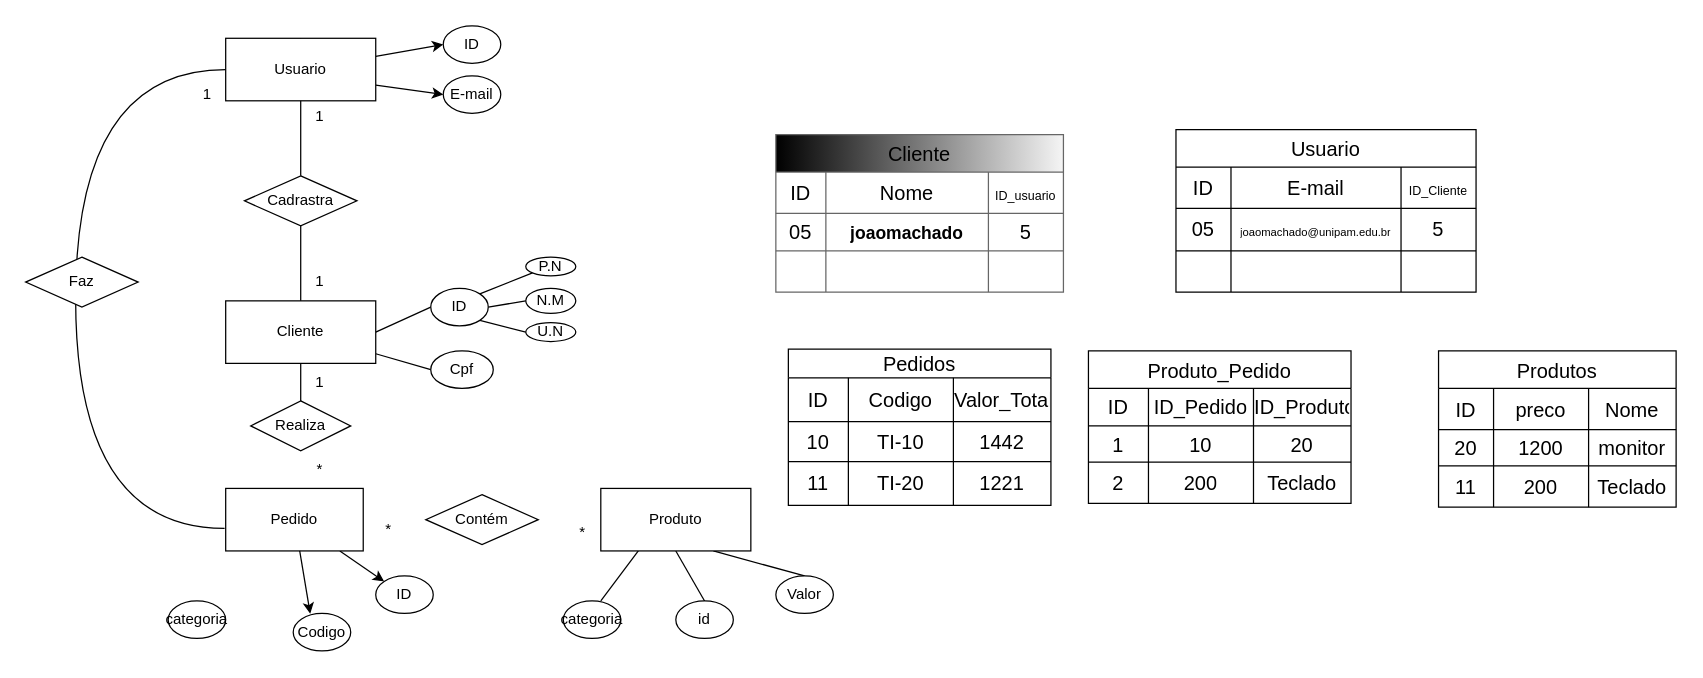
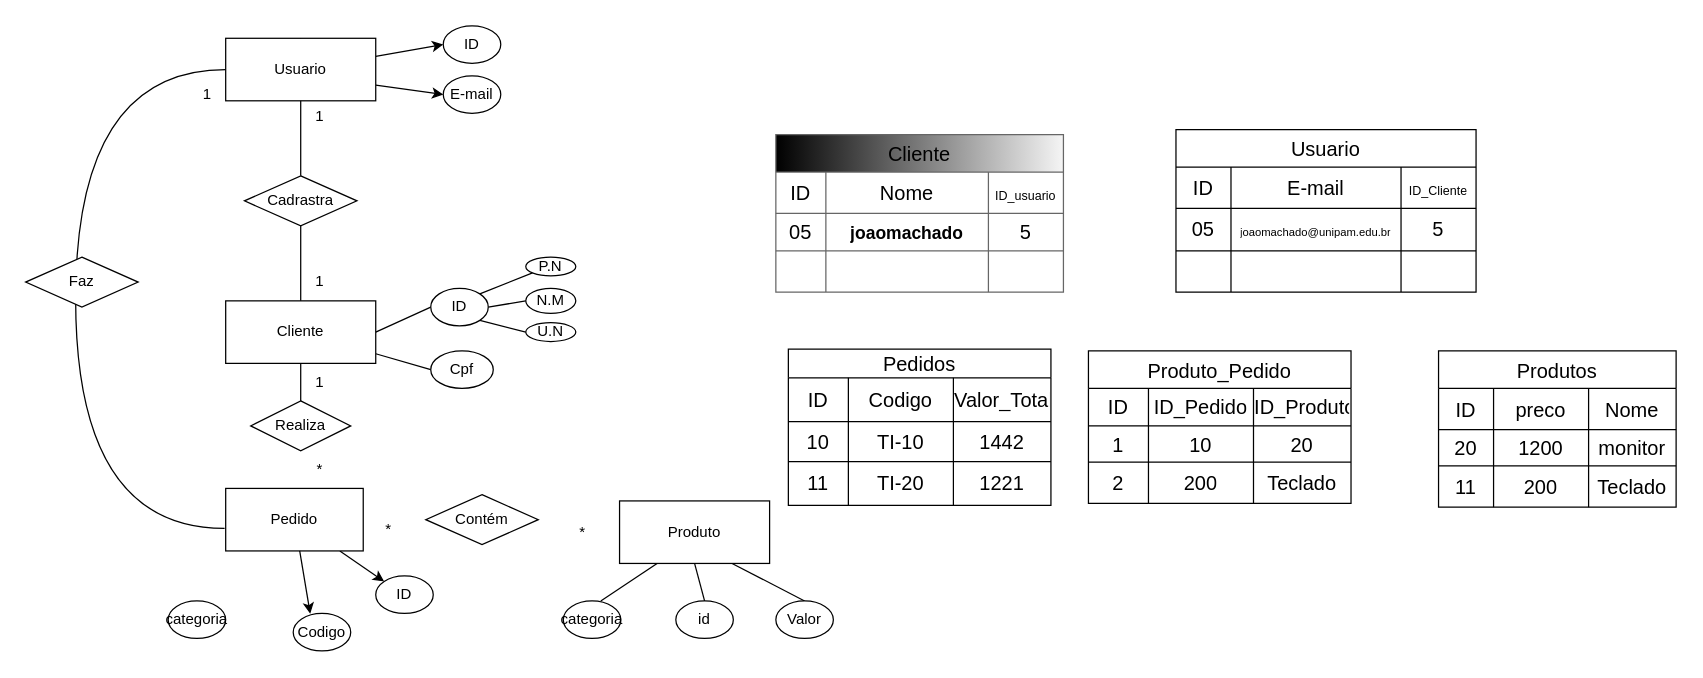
node "Produto": moved (676, 519) -> (694, 532)
node "Valor": moved (804, 594) -> (804, 619)
